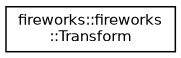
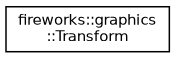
node "fireworks::fireworks ::Transform": label "fireworks::fireworks ::Transform" -> "fireworks::graphics ::Transform"
